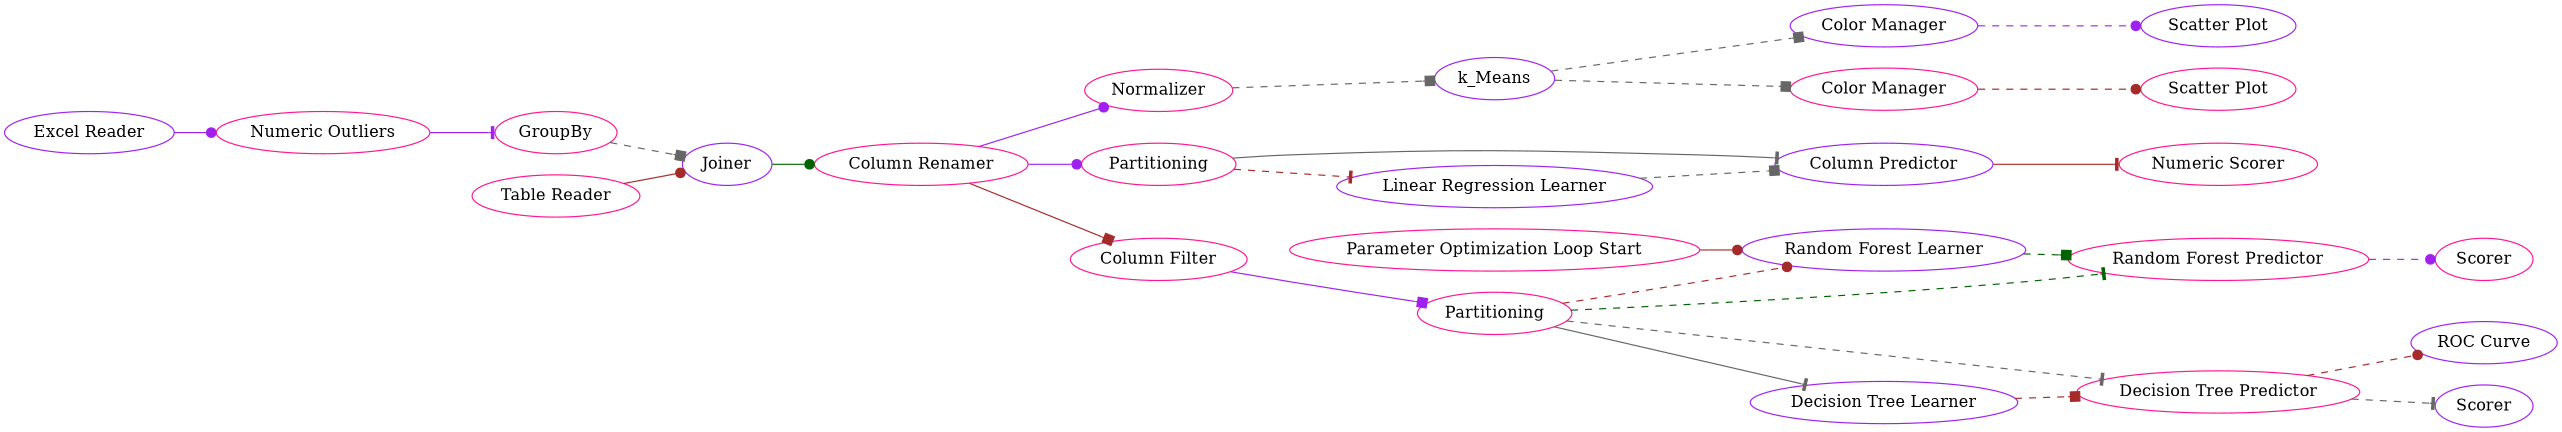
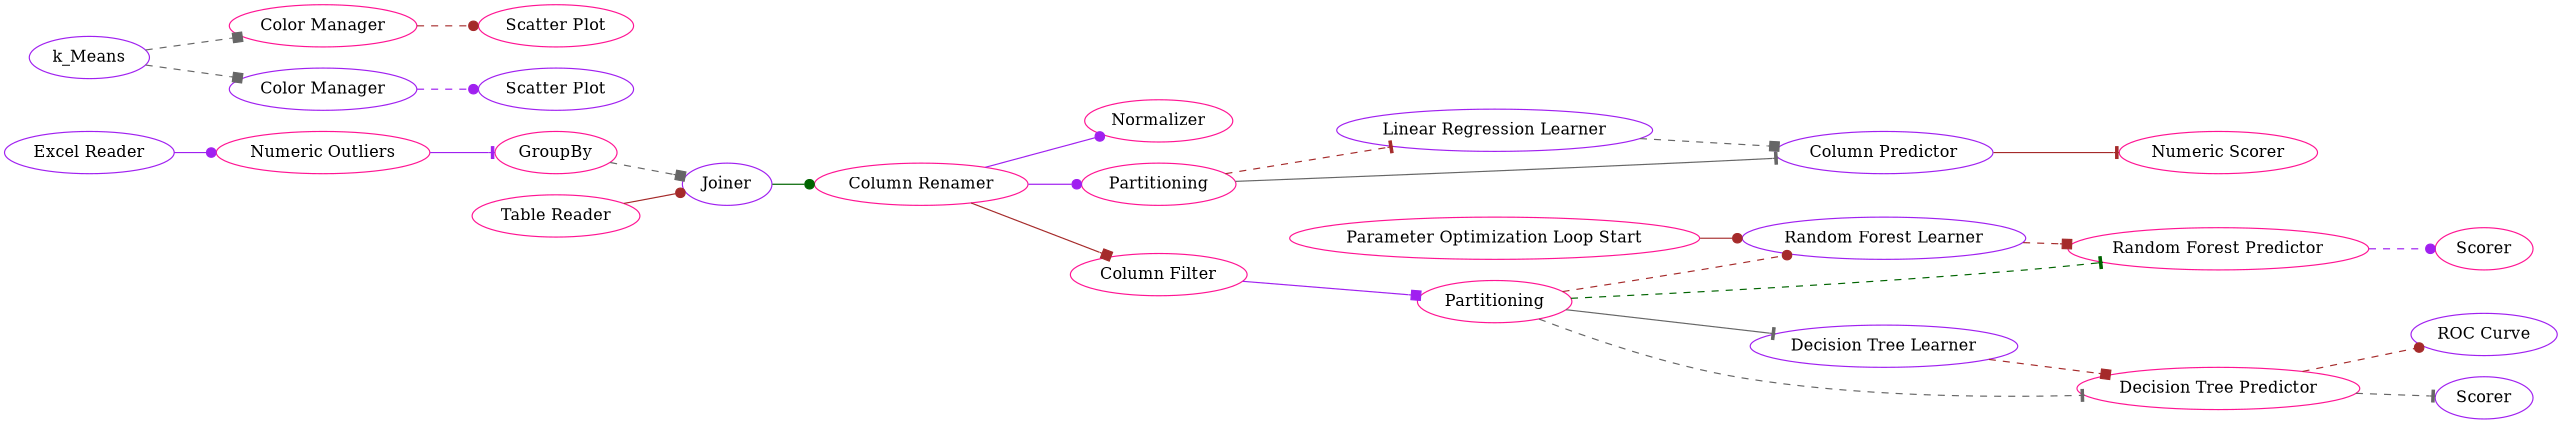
edge "Normalizer" -> "k_Means": removed
edge "Random Forest Learner" -> "Random Forest Predictor": color darkgreen -> brown
